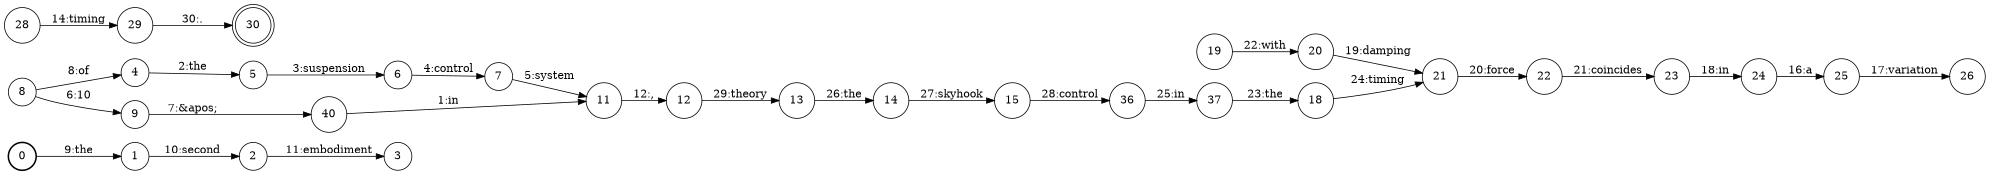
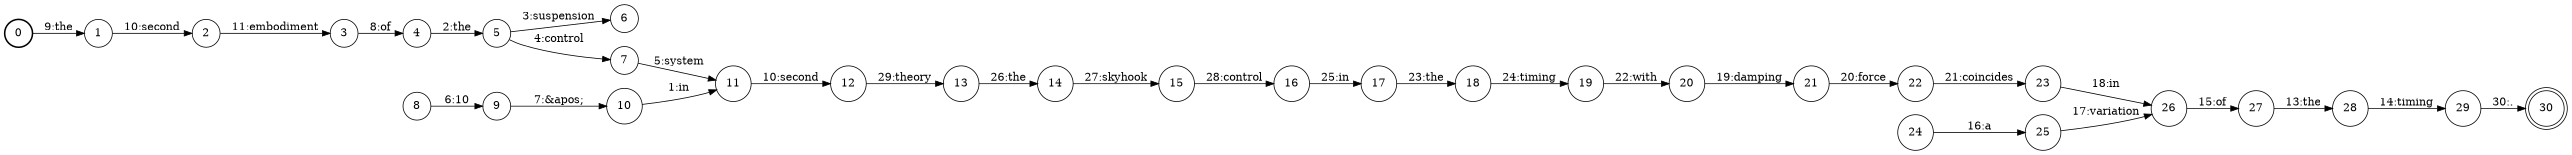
edge "6" -> "7": now "5" -> "7"
edge "23" -> "24": now "23" -> "26"
edge "8" -> "4": now "3" -> "4"
edge "18" -> "21": now "18" -> "19"
edge "11" -> "12": label "12:," -> "10:second"
node "36": label "36" -> "16"
node "37": label "37" -> "17"
node "27": added
node "40": label "40" -> "10"
